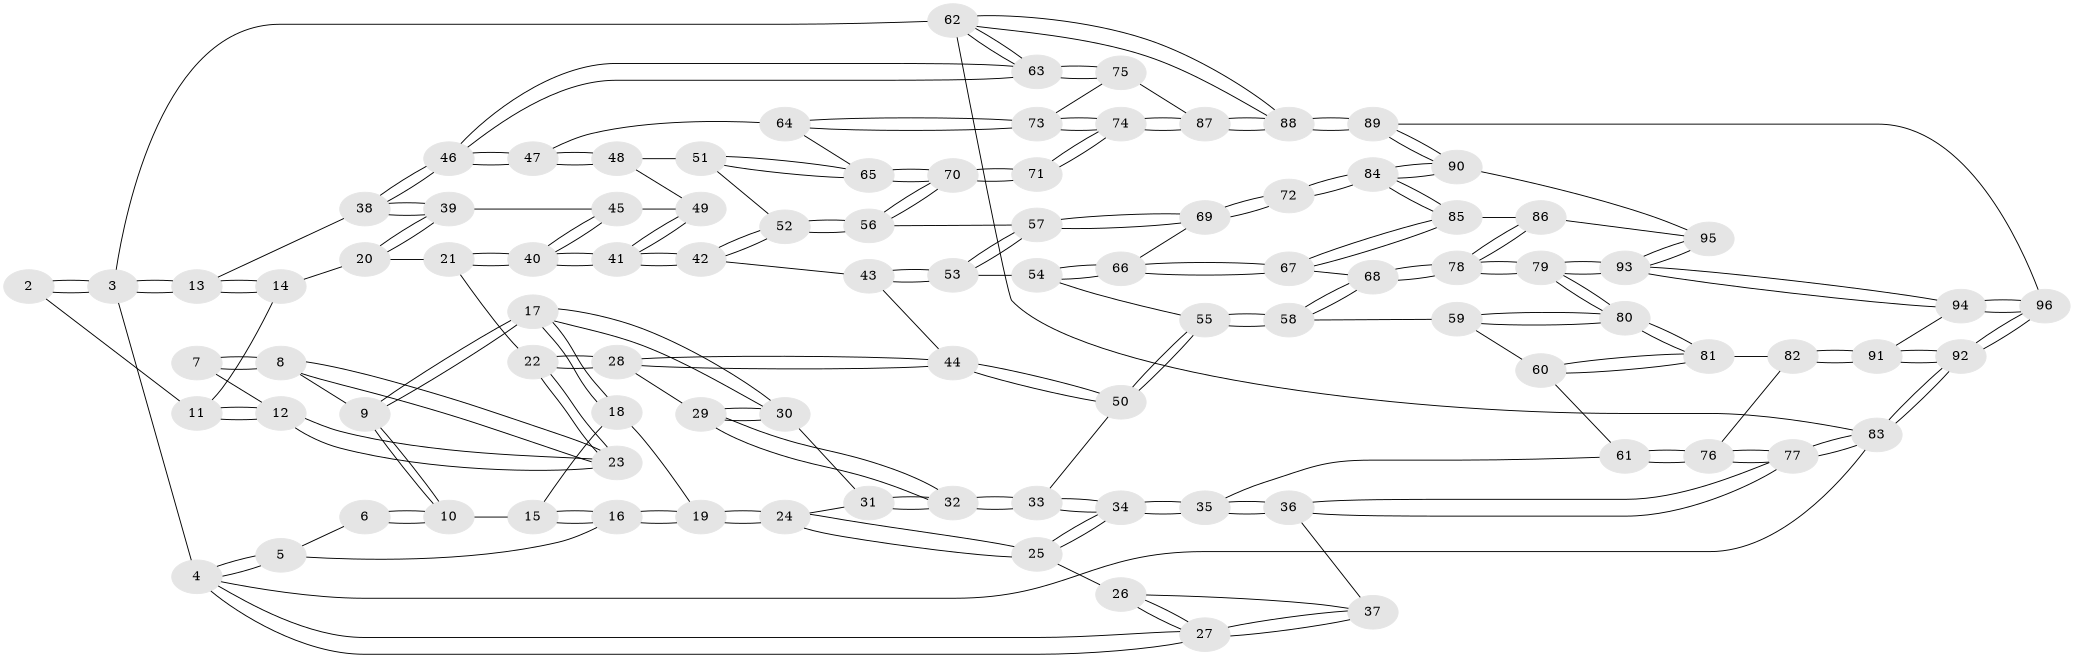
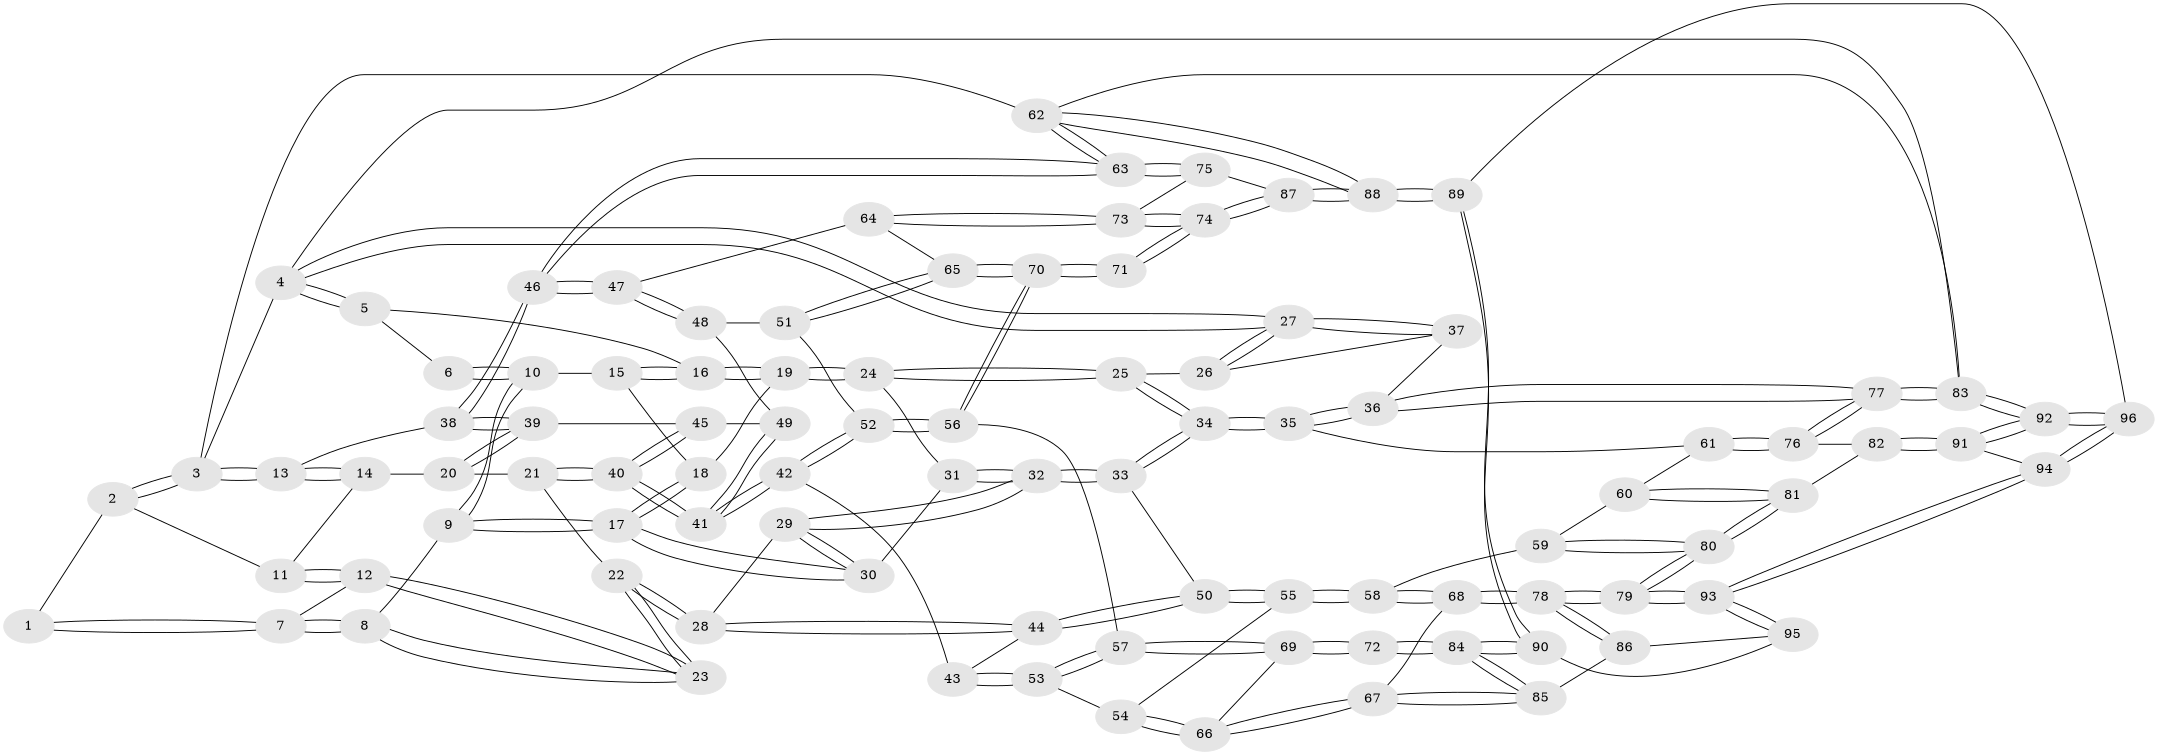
node "1": added
